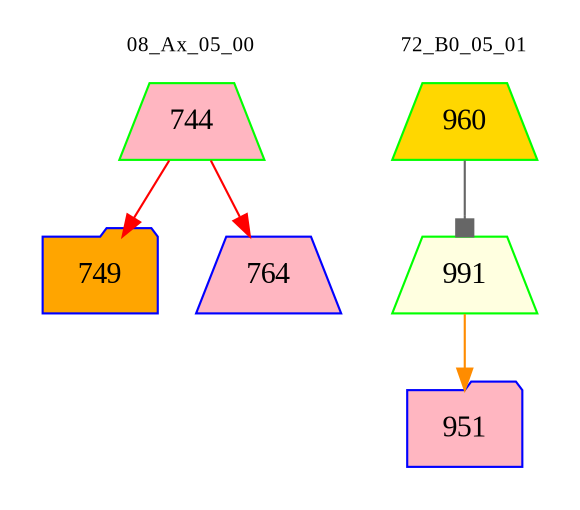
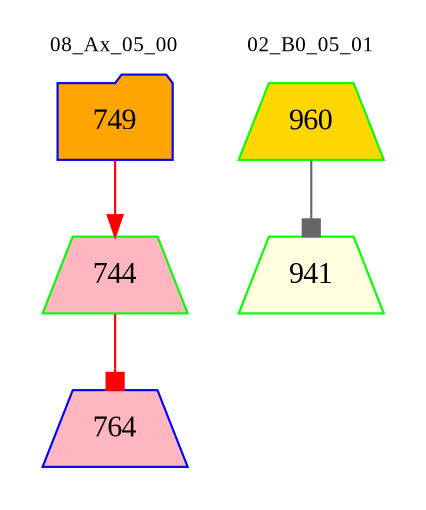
cluster "72_B0_05_01": label "72_B0_05_01" -> "02_B0_05_01"
edge "744" -> "749": reversed
edge "744" -> "764": arrowhead normal -> box
node "991": label "991" -> "941"
node "951": removed
